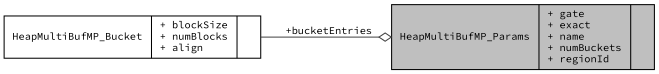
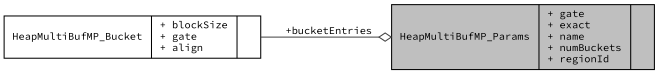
node "HeapMultiBufMP_Bucket": text "+ numBlocks" -> "+ gate"
